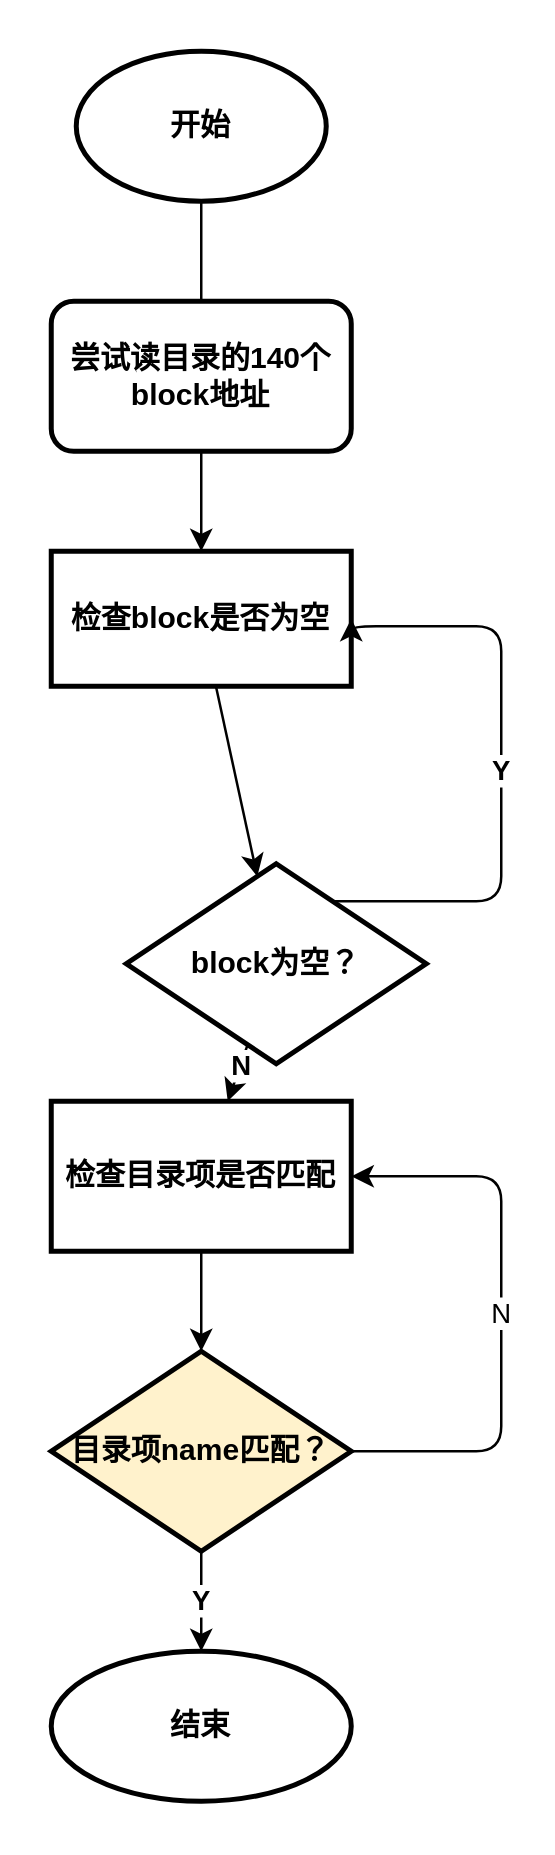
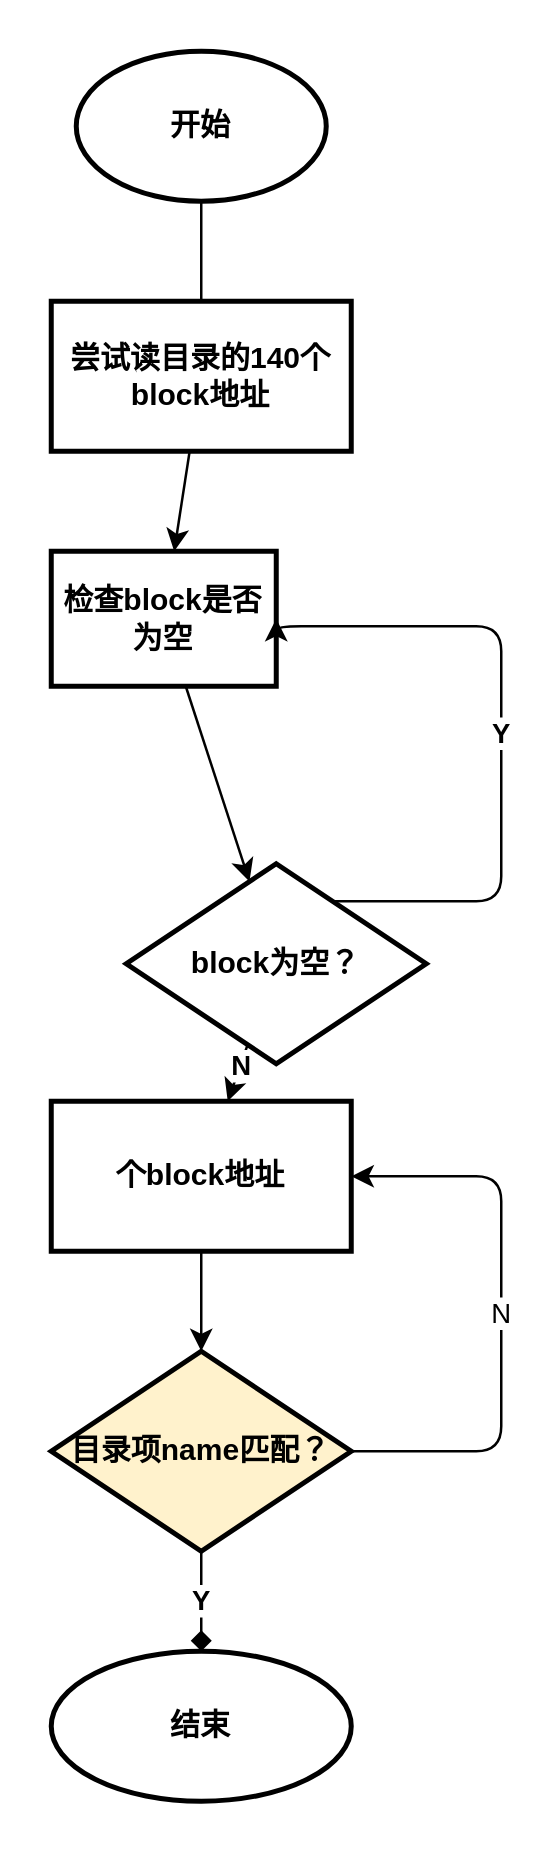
node "尝试读目录的140个block地址": shape rounded rectangle -> rectangle
node "检查block是否为空": size 300x135 -> 225x135
node "检查目录项是否匹配": label "检查目录项是否匹配" -> "个block地址"
edge "目录项name匹配？" -> "结束": arrowhead classic -> diamond
